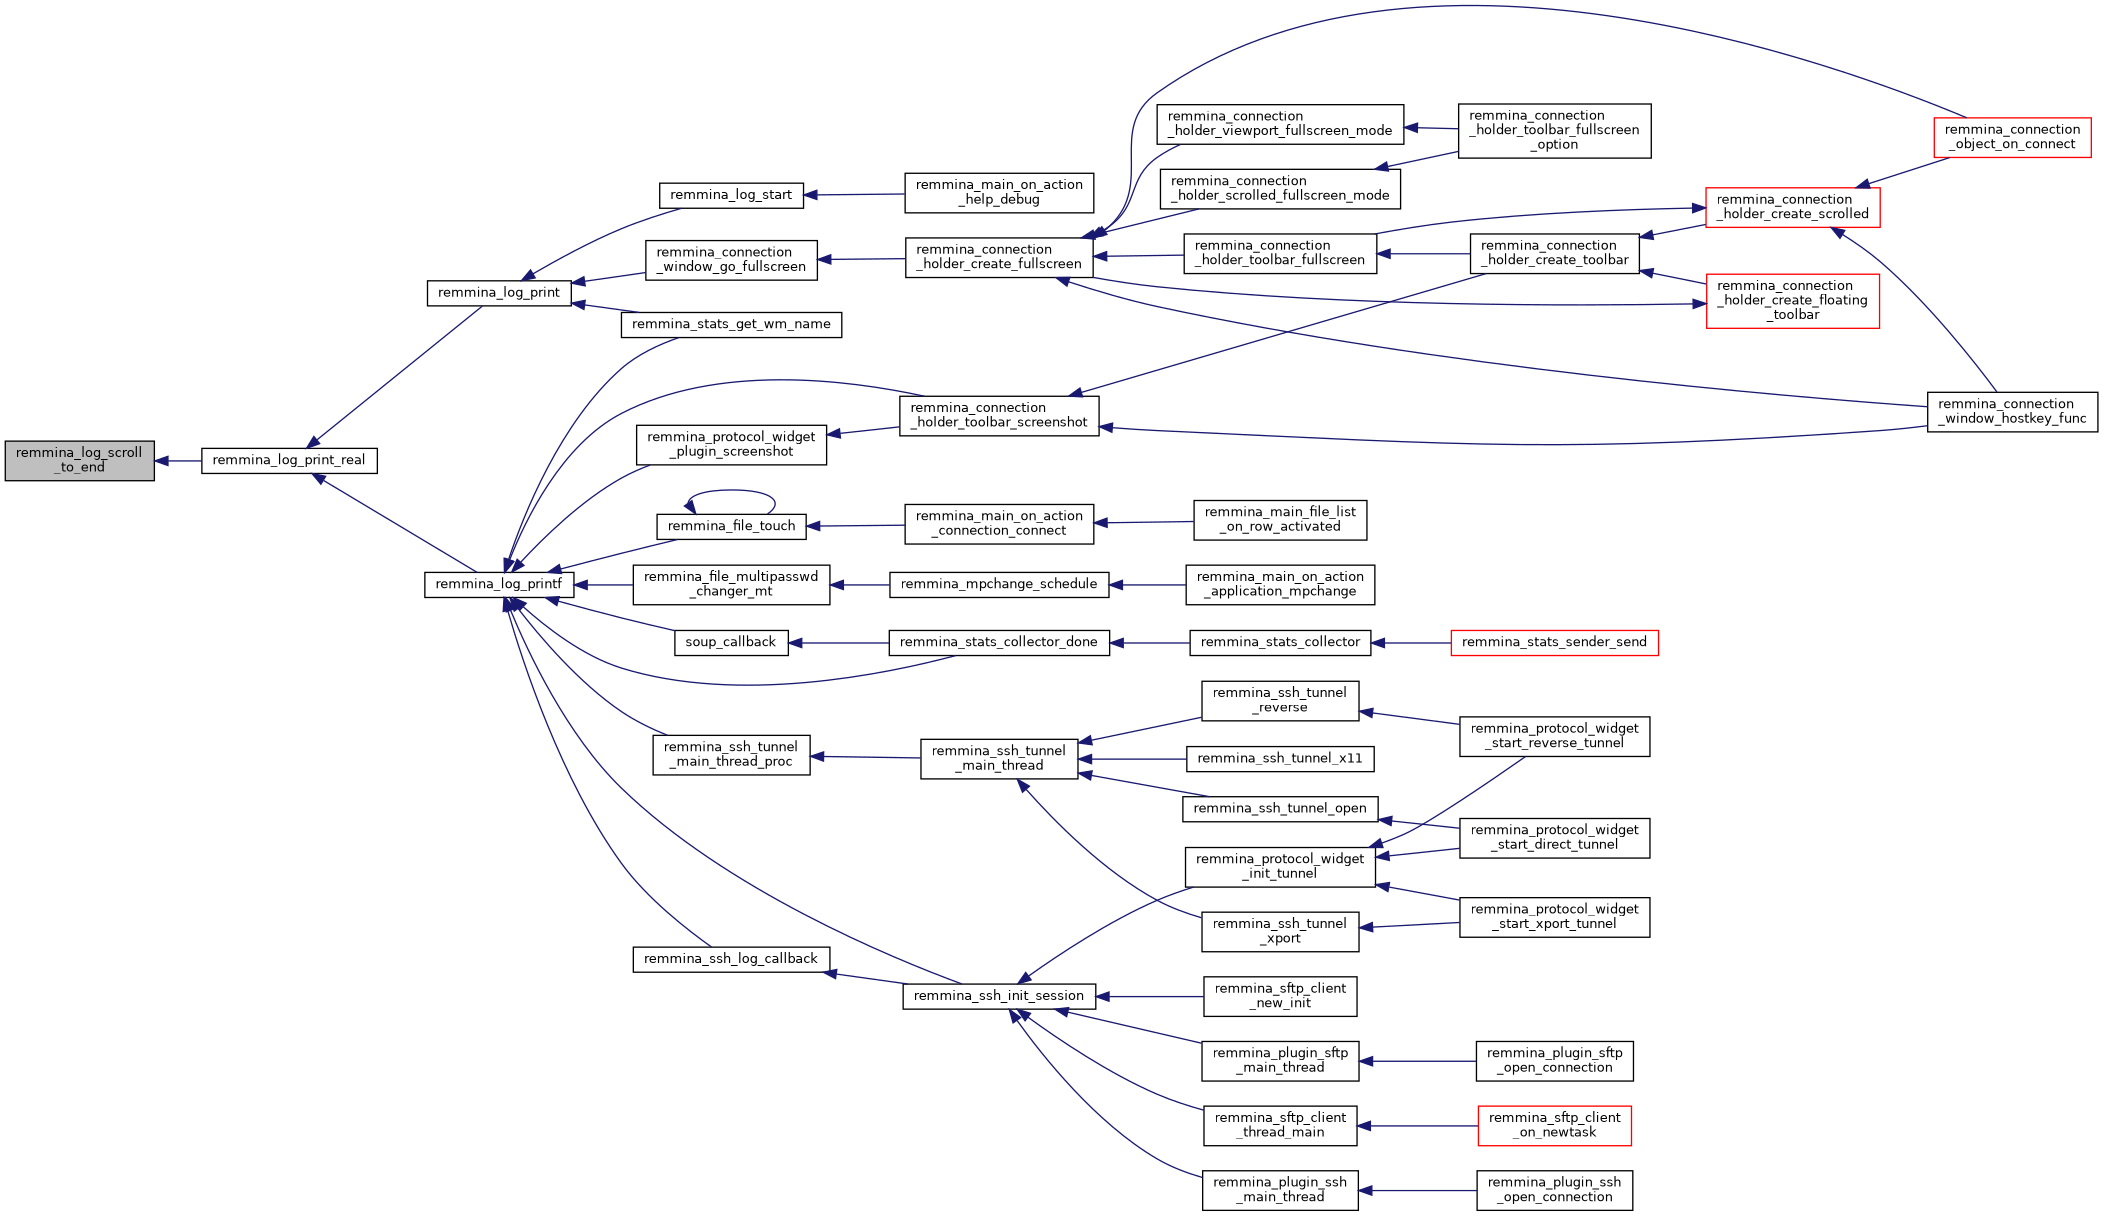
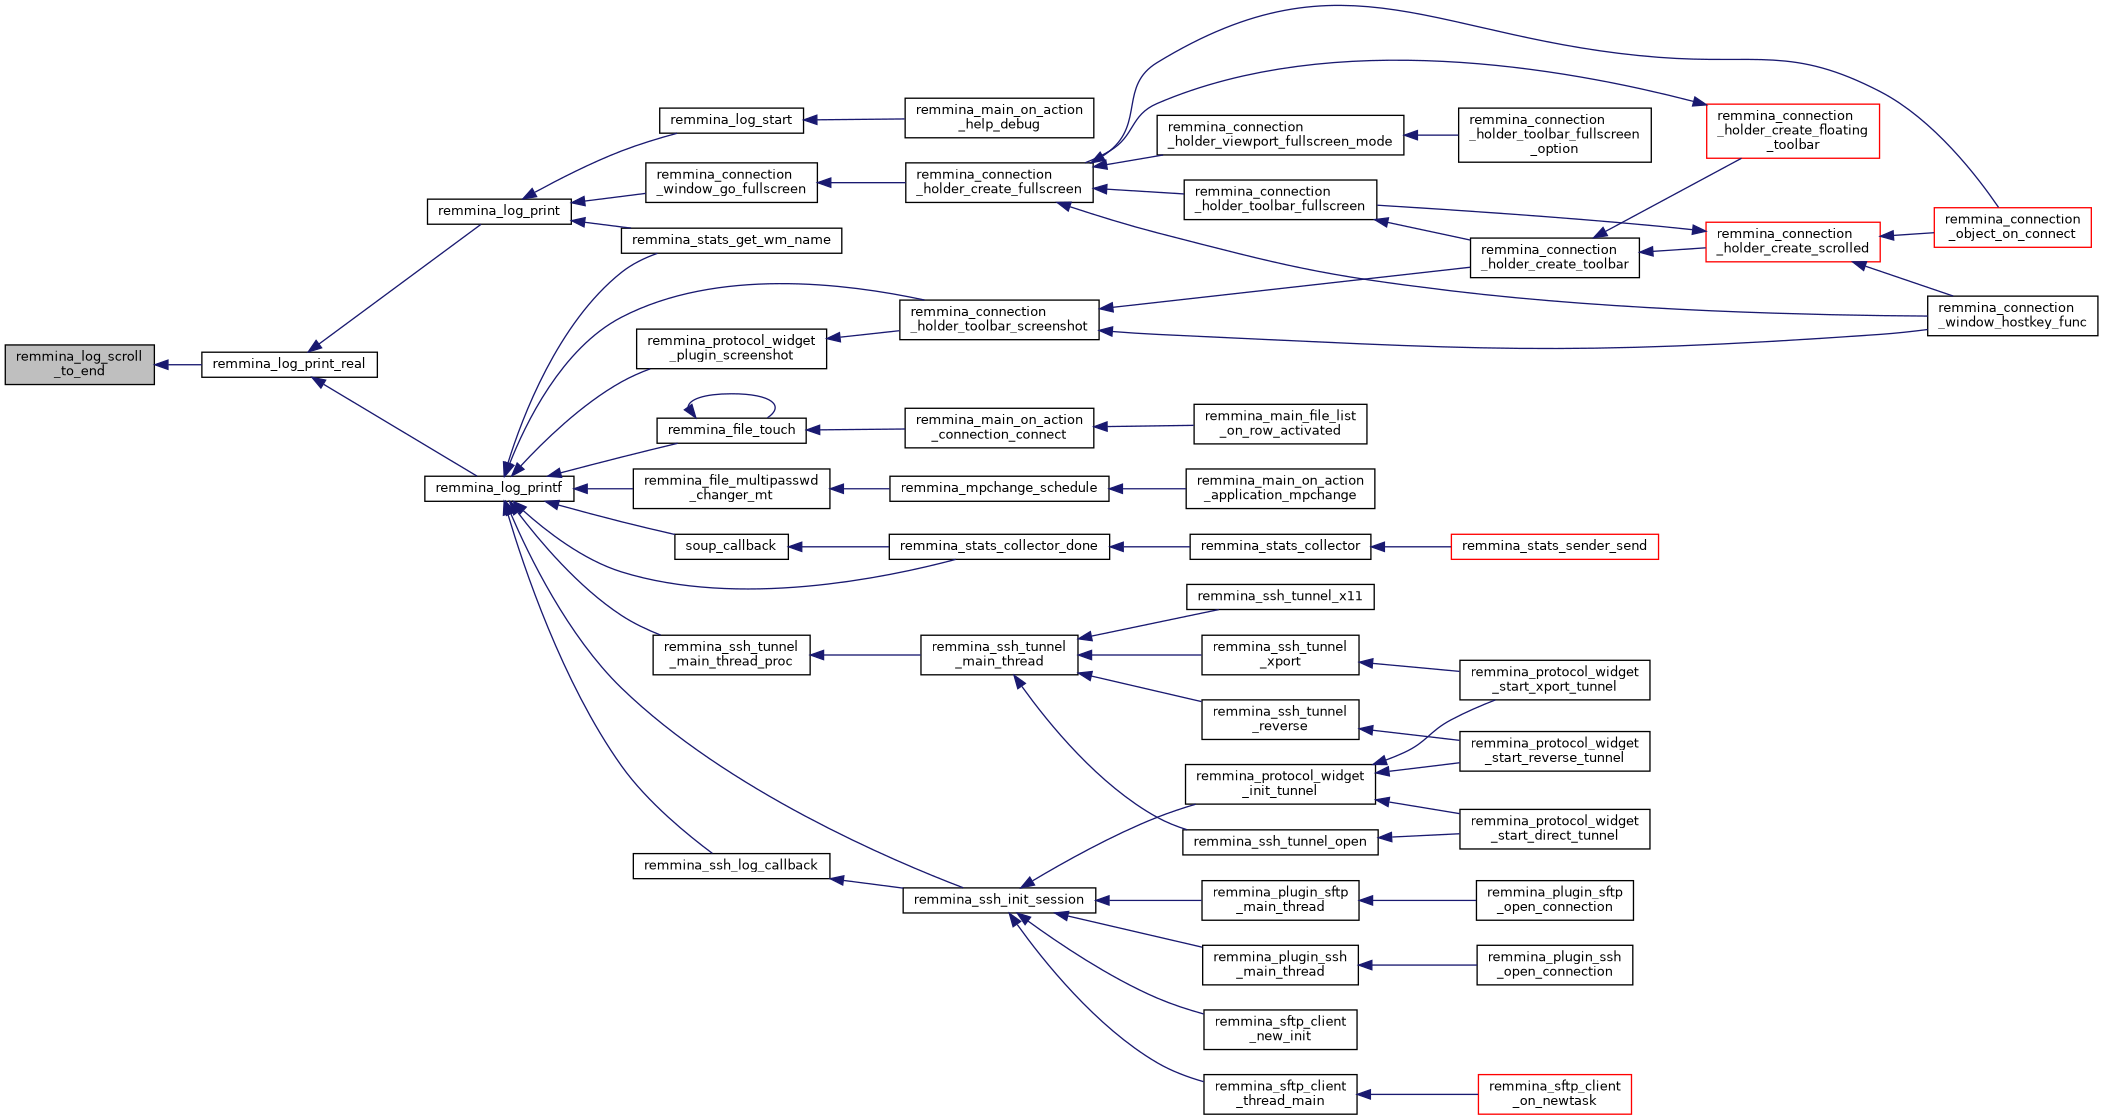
node "remmina_connection _holder_scrolled_fullscreen_mode": removed
